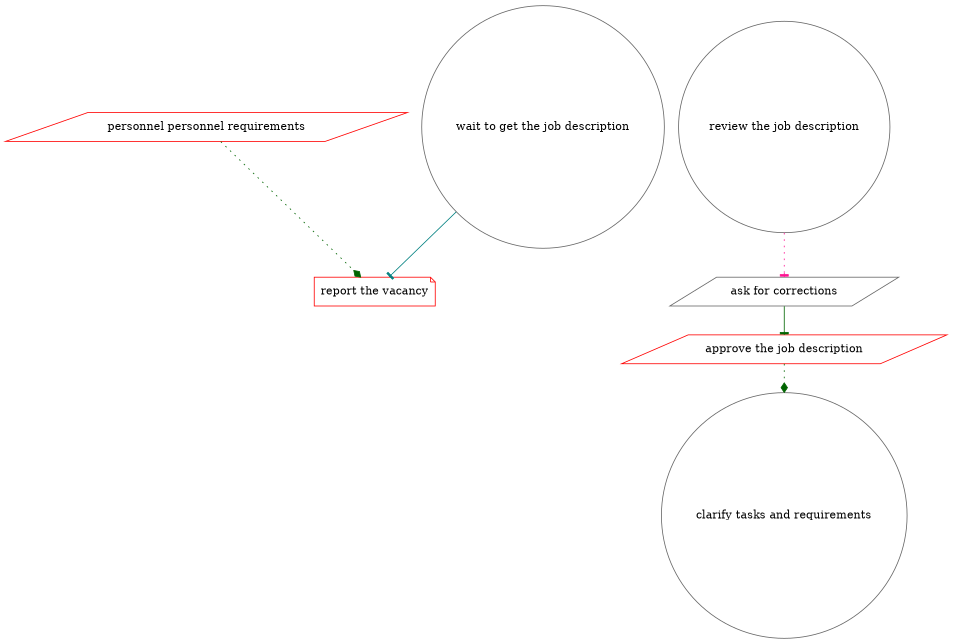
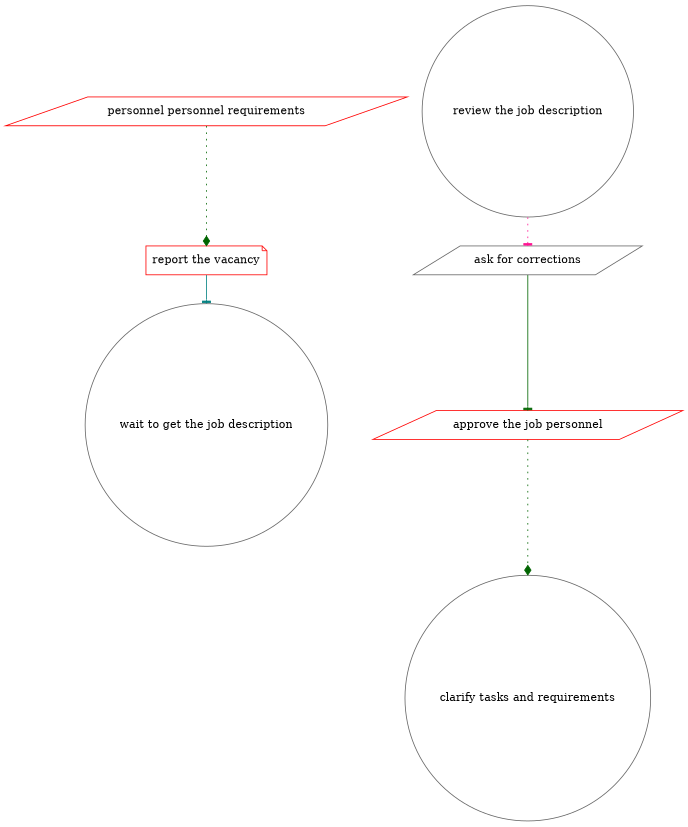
edge "wait to get the job description" -> "report the vacancy": reversed
node "approve the job description": label "approve the job description" -> "approve the job personnel"
